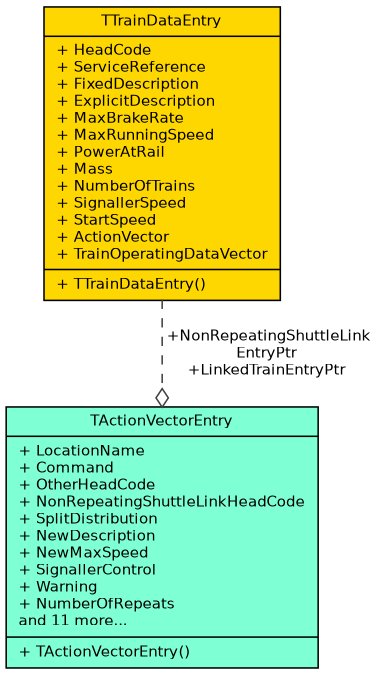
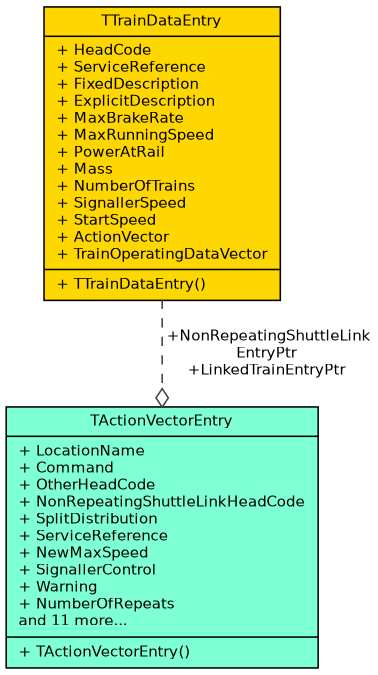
node "TActionVectorEntry": text "+ NewDescription" -> "+ ServiceReference"
